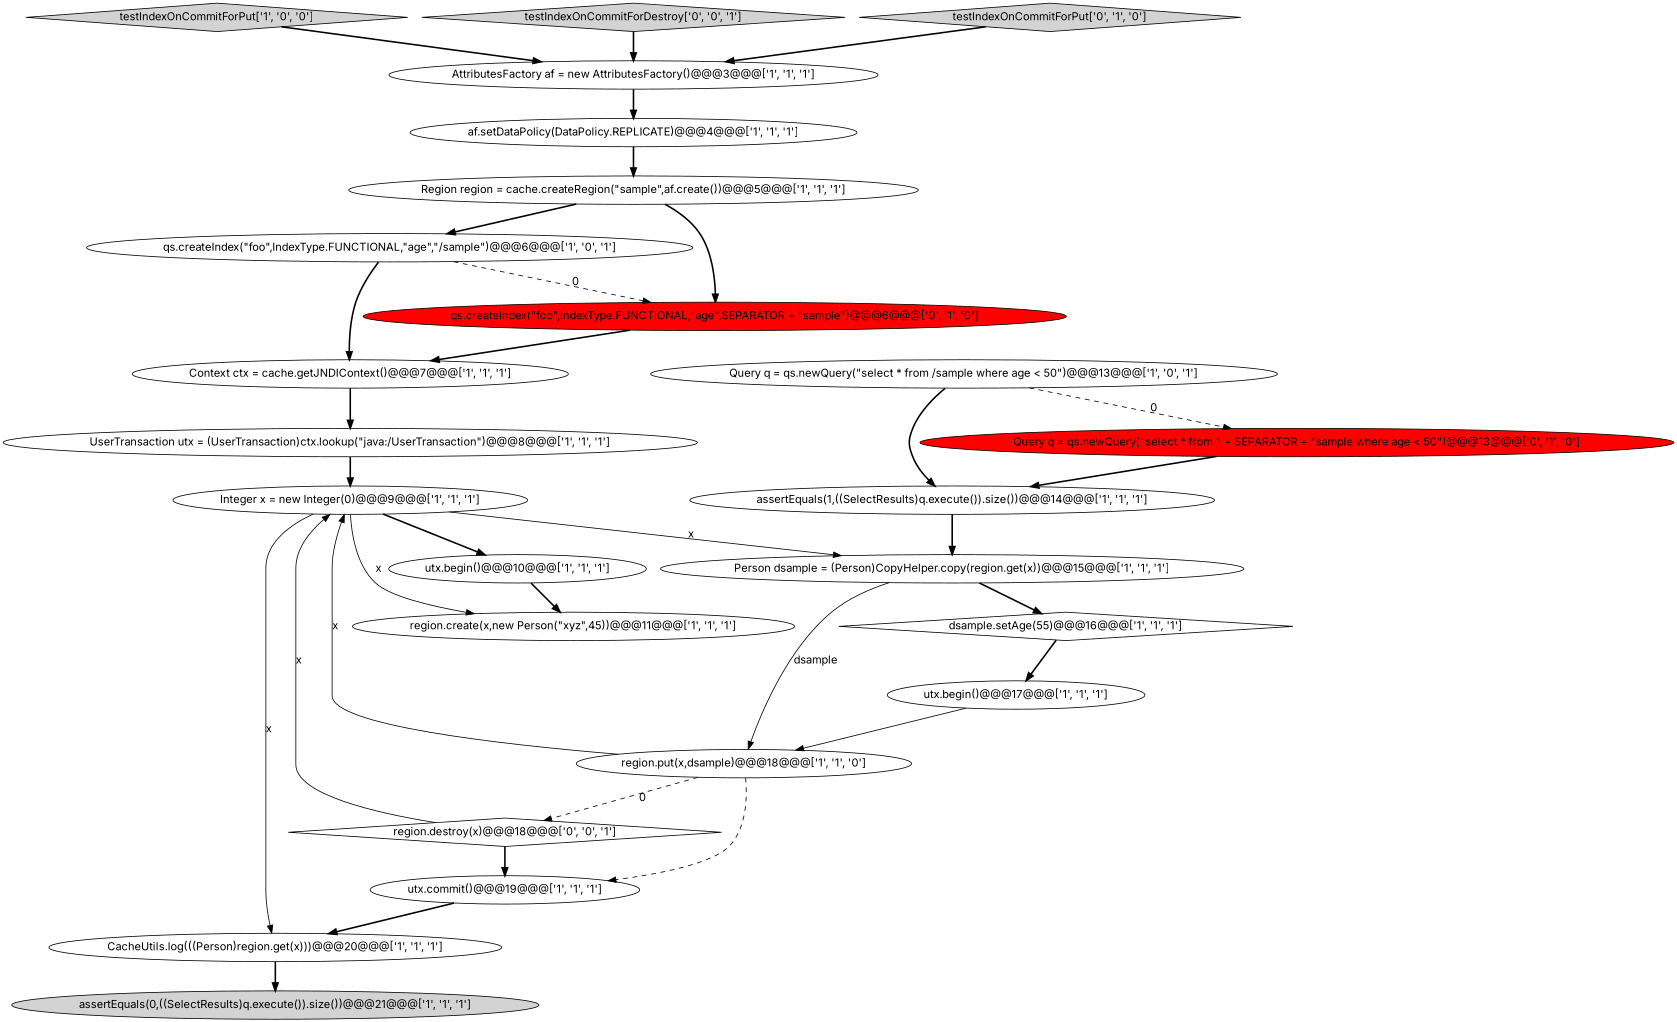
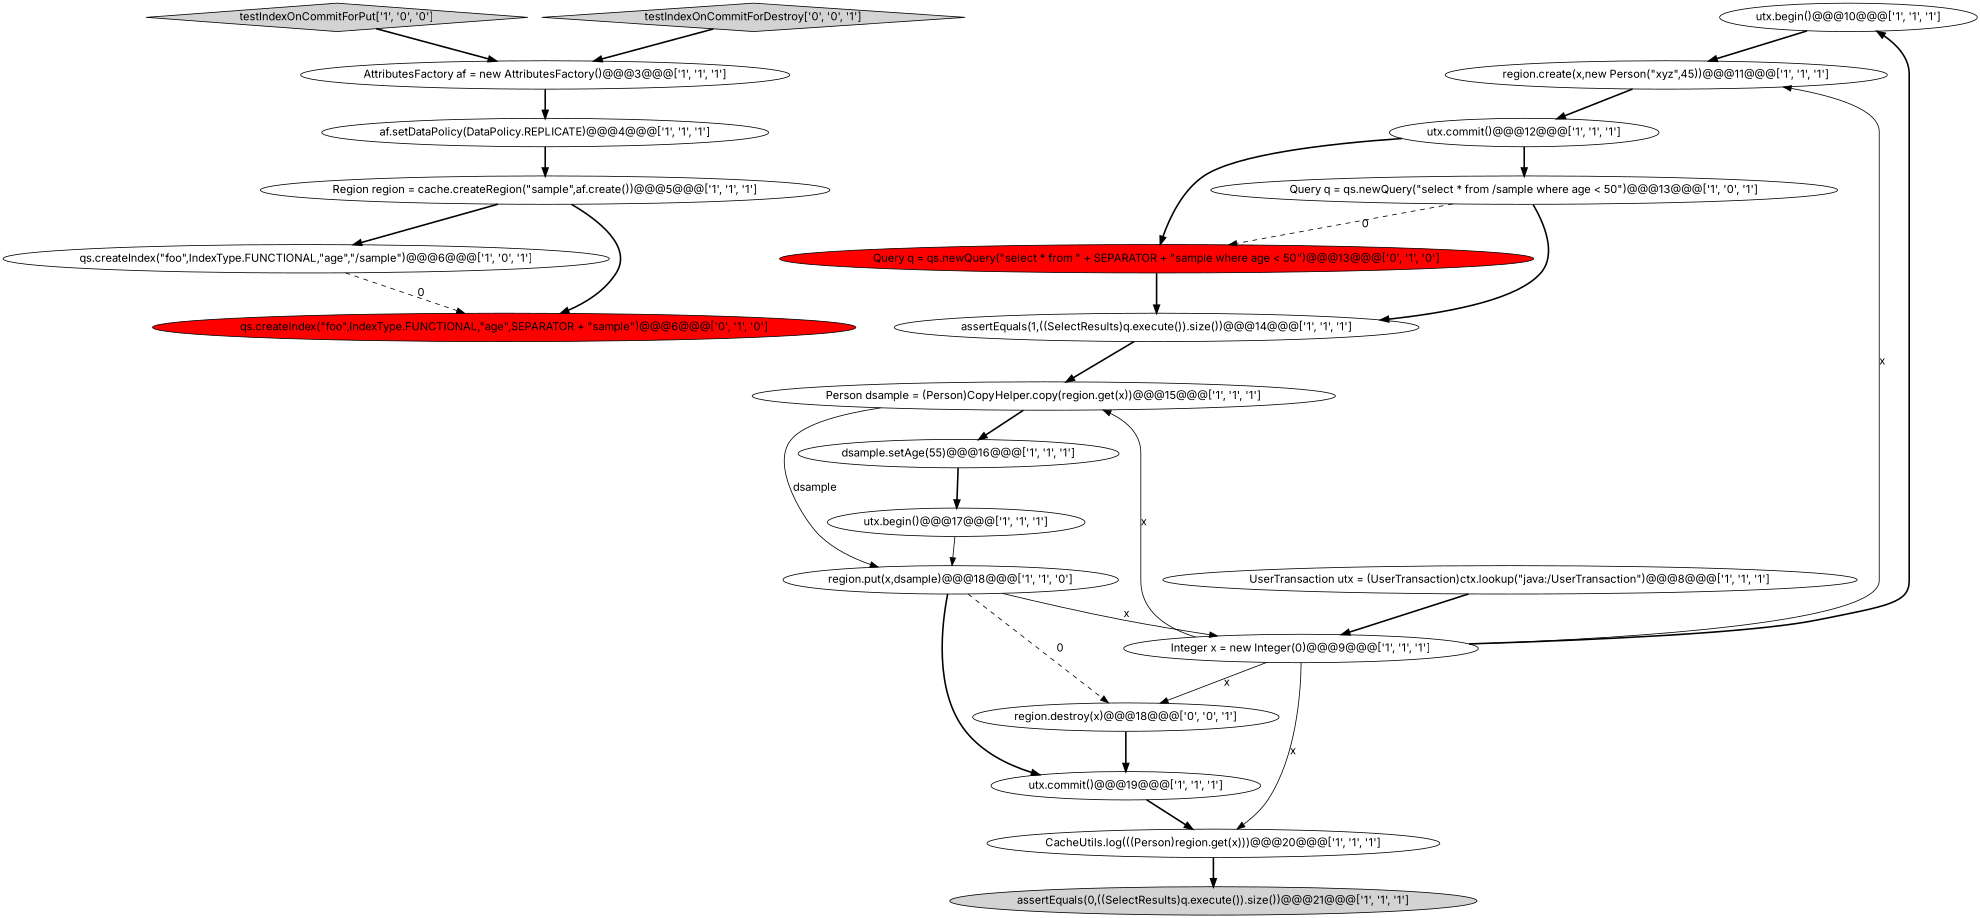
node "testIndexOnCommitForPut['0', '1', '0']": removed
node "utx.commit()@@@12@@@['1', '1', '1']": added
node "Context ctx = cache.getJNDIContext()@@@7@@@['1', '1', '1']": removed
node "dsample.setAge(55)@@@16@@@['1', '1', '1']": shape diamond -> ellipse
edge "region.destroy(x)@@@18@@@['0', '0', '1']" -> "Integer x = new Integer(0)@@@9@@@['1', '1', '1']": reversed
node "region.destroy(x)@@@18@@@['0', '0', '1']": shape diamond -> ellipse
edge "region.put(x,dsample)@@@18@@@['1', '1', '0']" -> "utx.commit()@@@19@@@['1', '1', '1']": style dashed -> bold
